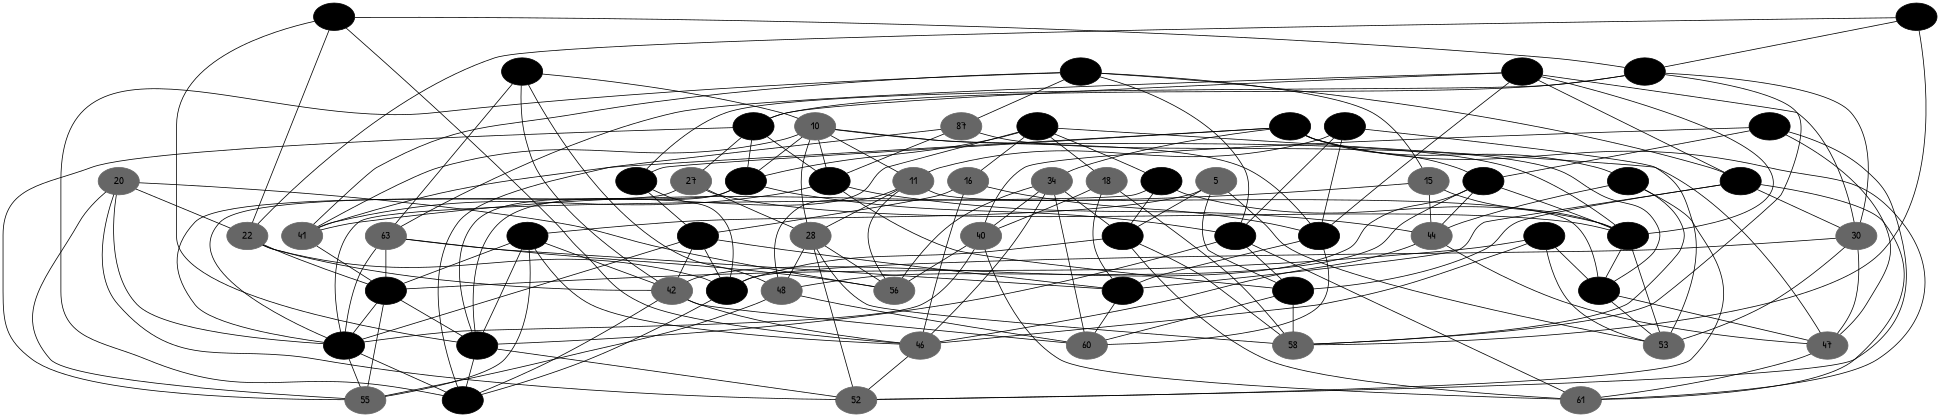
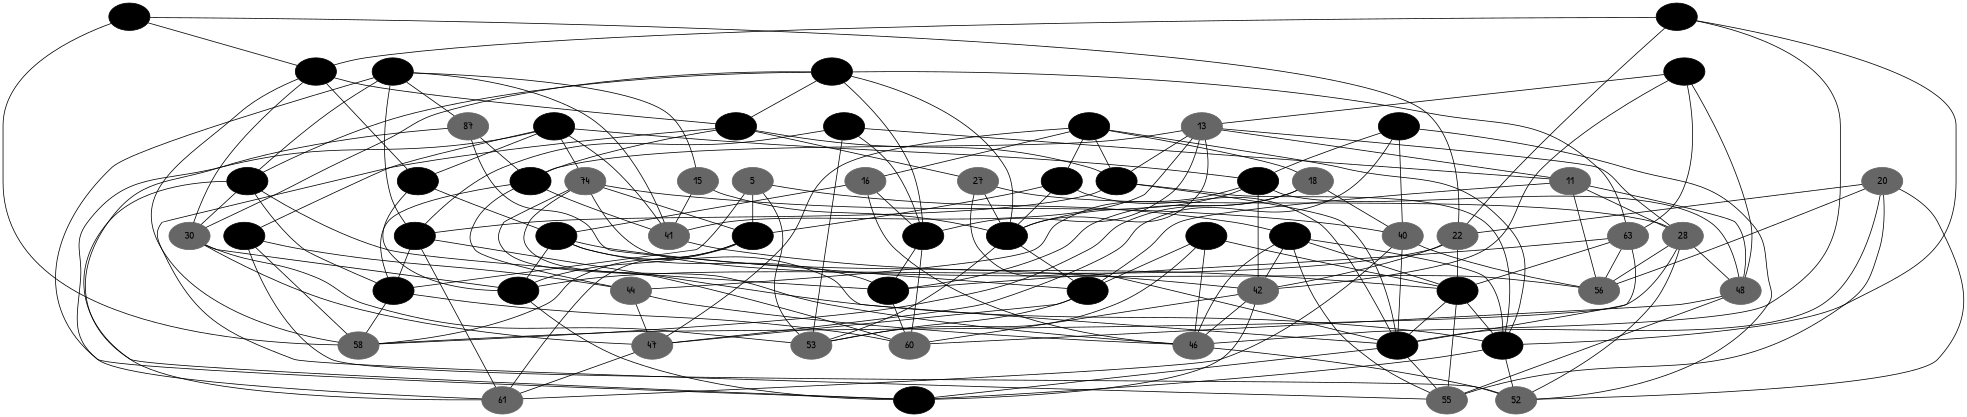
node "10": label "10" -> "13"
node "34": label "34" -> "74"
edge "15" -- "44": removed
